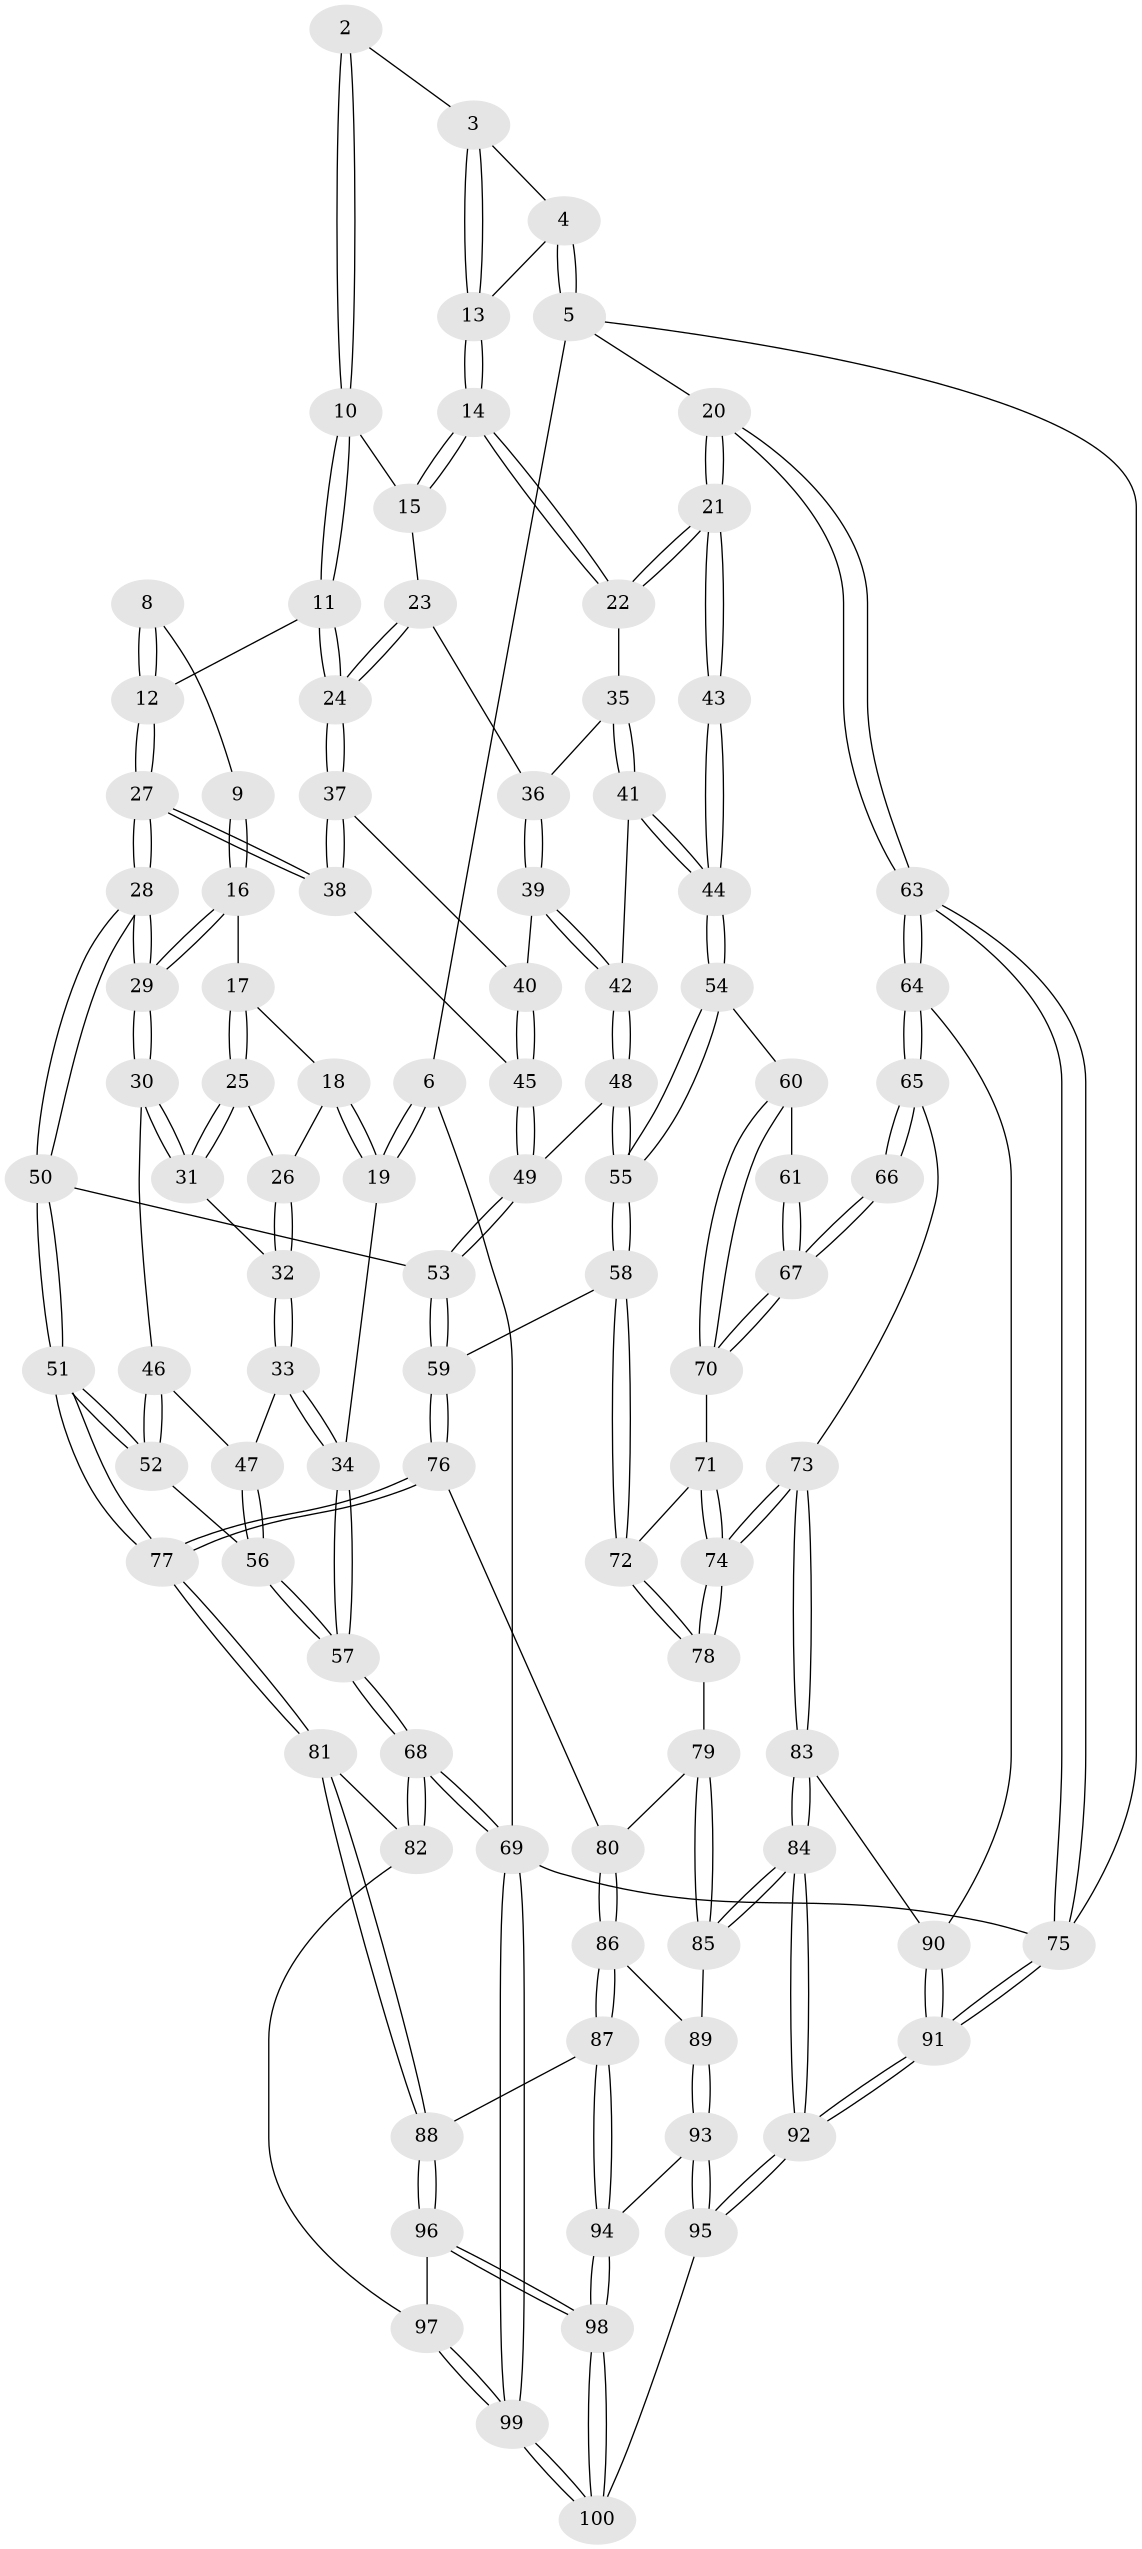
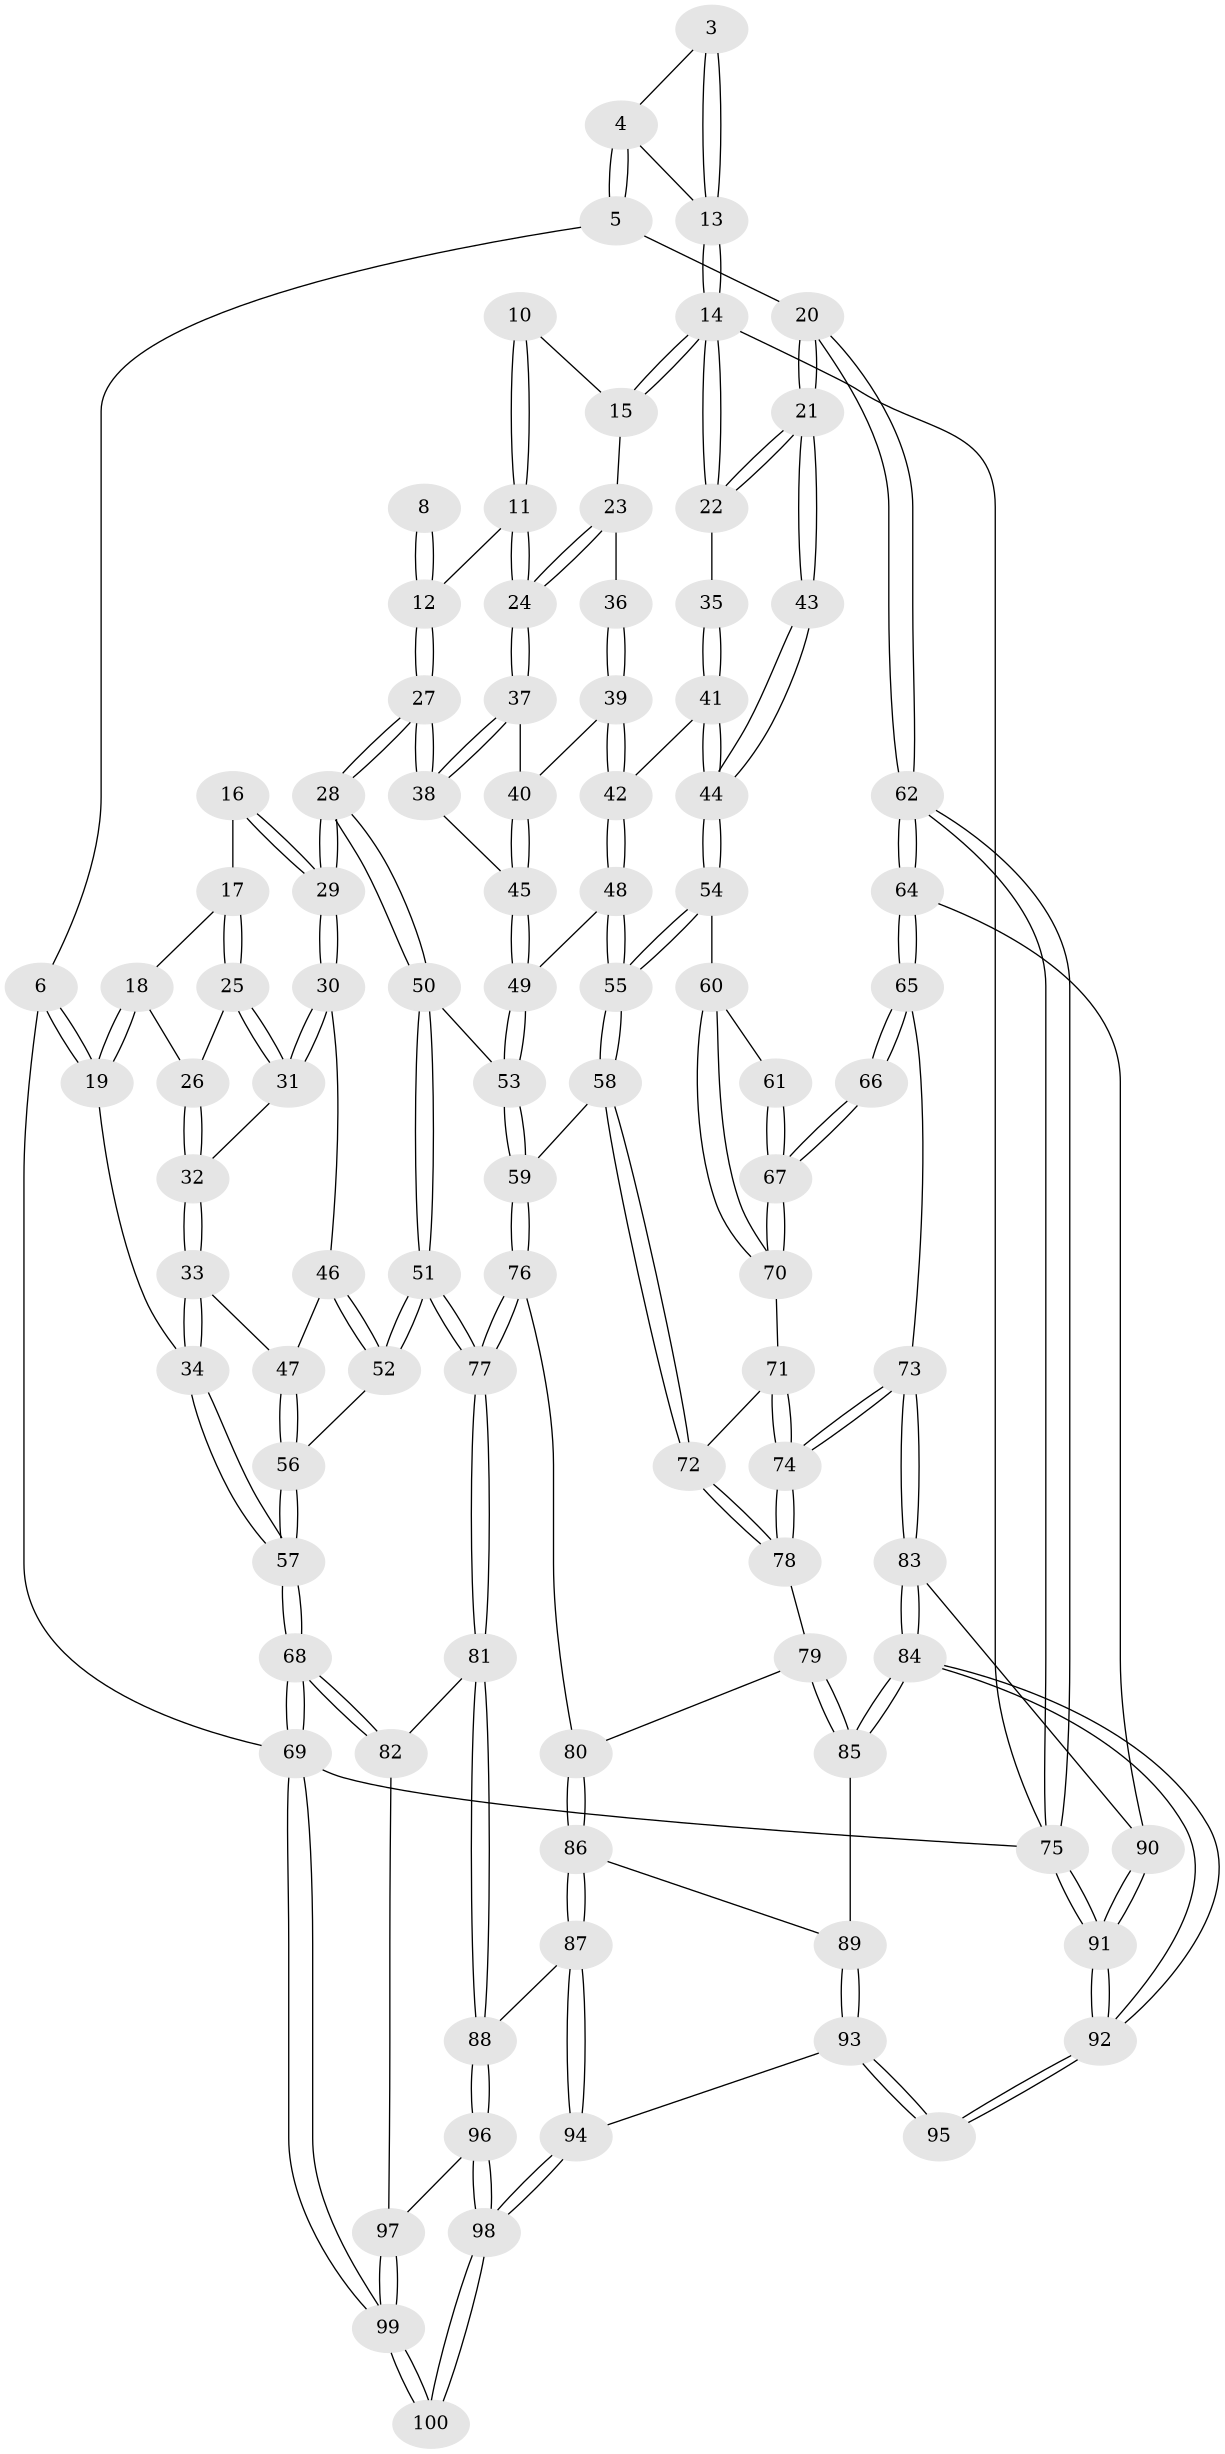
node "2": removed
edge "35" -- "36": removed
node "9": removed
node "63": label "63" -> "62"
edge "5" -- "75": now "14" -- "75"
edge "95" -- "100": removed
